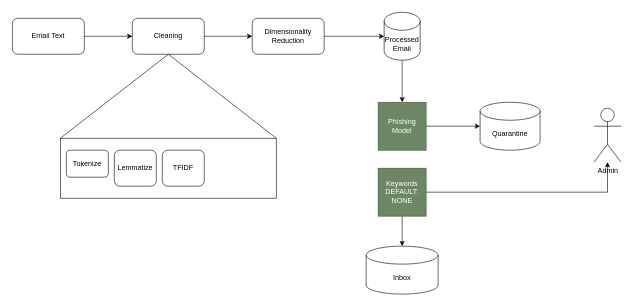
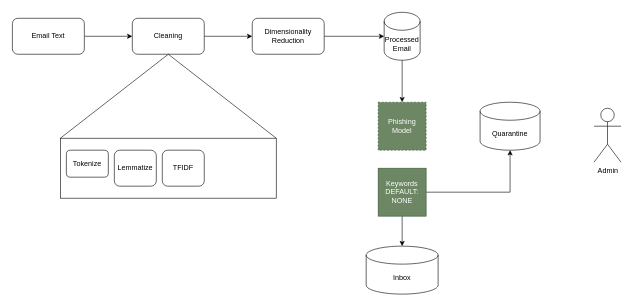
node "Phishing Model": style solid -> dashed
edge "Phishing Model" -> "Quarantine": removed
edge "Keywords DEFAULT: NONE" -> "Admin": now "Keywords DEFAULT: NONE" -> "Quarantine"
